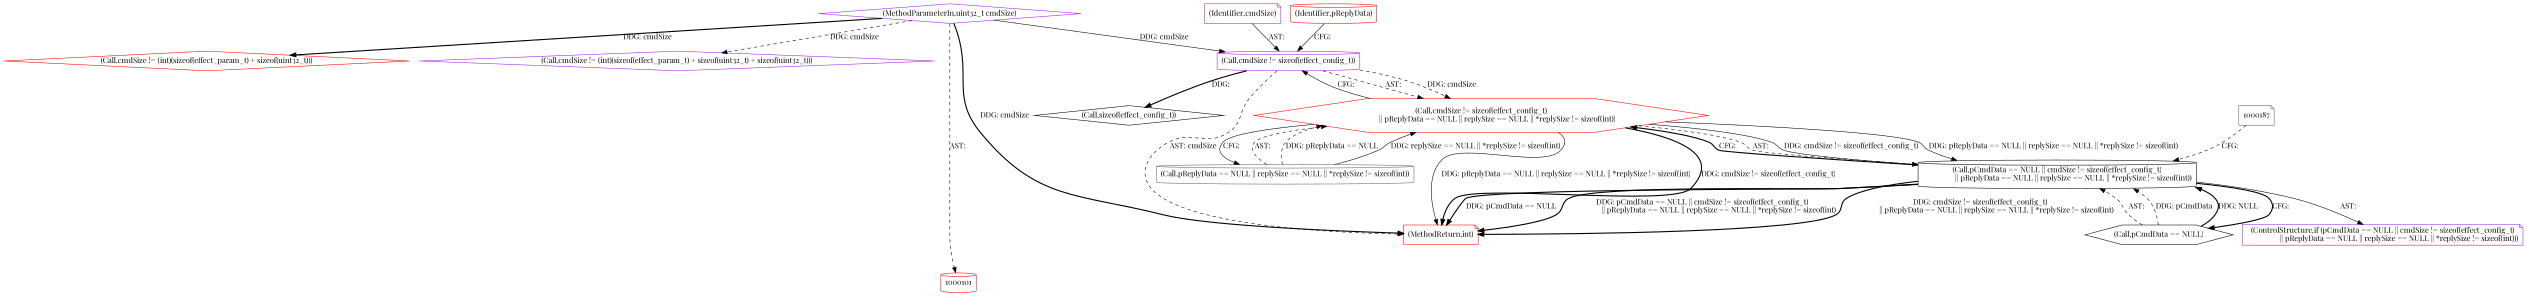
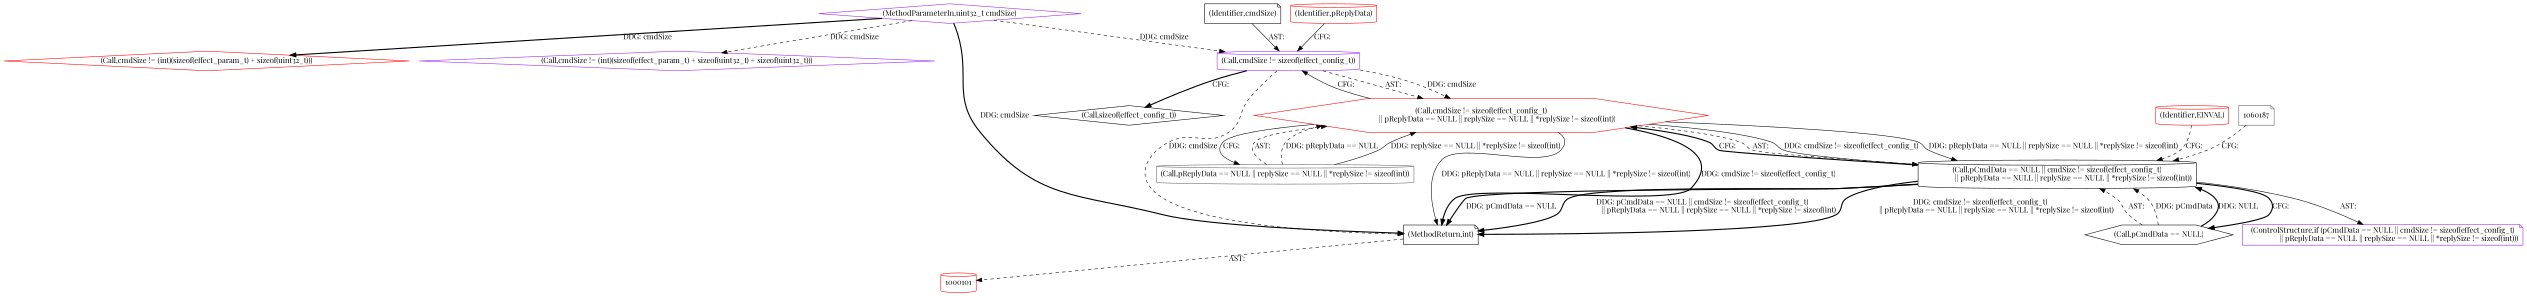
node "(Identifier,cmdSize)": color purple -> black
edge "(MethodParameterIn,uint32_t cmdSize)" -> "(Call,cmdSize != sizeof(effect_config_t))": style solid -> dashed
edge "(Call,cmdSize != sizeof(effect_config_t))" -> "(Call,sizeof(effect_config_t))": label "DDG: " -> "CFG: "
node "(Identifier,EINVAL)": added
node "1000187": label "1000187" -> "1060187"
edge "(MethodParameterIn,uint32_t cmdSize)" -> "1000101": now "(MethodReturn,int)" -> "1000101"
edge "(Call,cmdSize != sizeof(effect_config_t))" -> "(MethodReturn,int)": label "AST: cmdSize" -> "DDG: cmdSize"
node "(MethodReturn,int)": color red -> black
